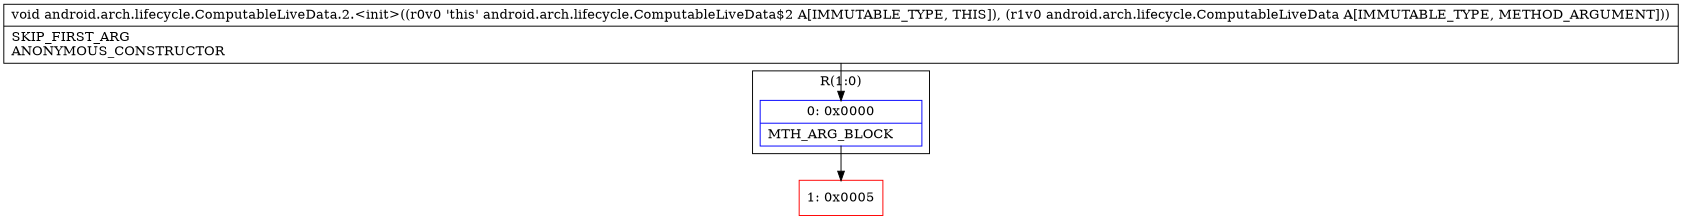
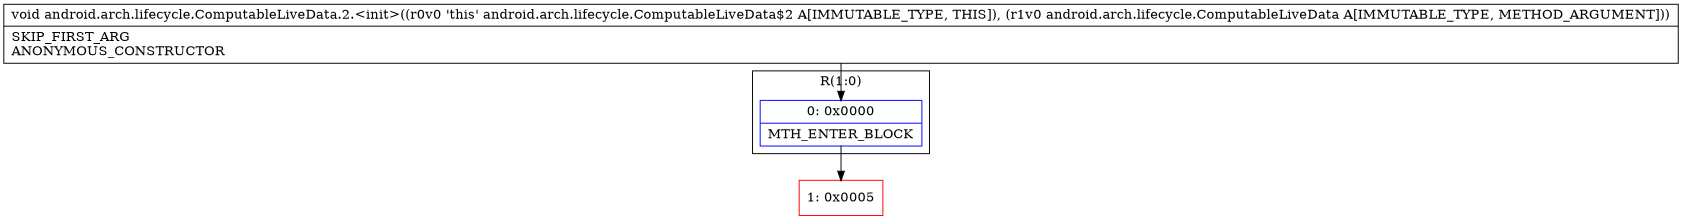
node "0: 0x0000": text "MTH_ARG_BLOCK" -> "MTH_ENTER_BLOCK"
